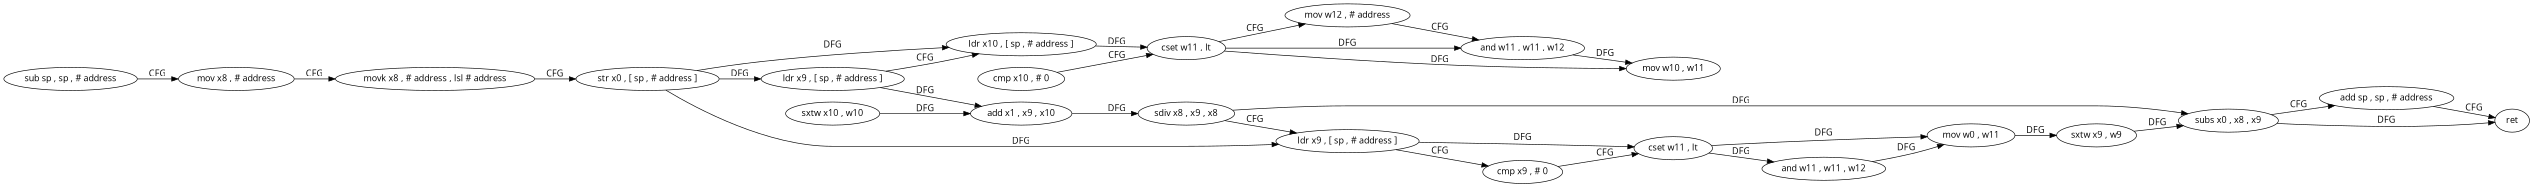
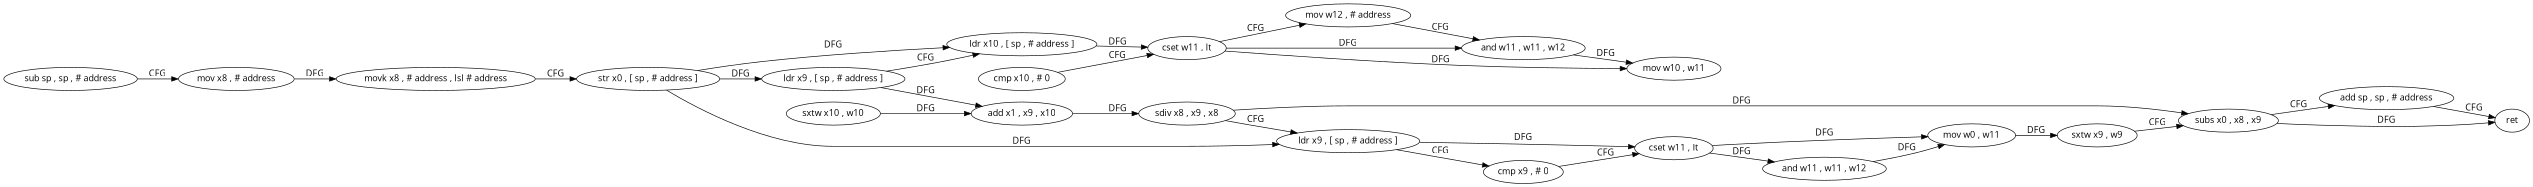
edge "mov x8 , # address" -> "movk x8 , # address , lsl # address": label "CFG" -> "DFG"
edge "sxtw x9 , w9" -> "subs x0 , x8 , x9": label "DFG" -> "CFG"
